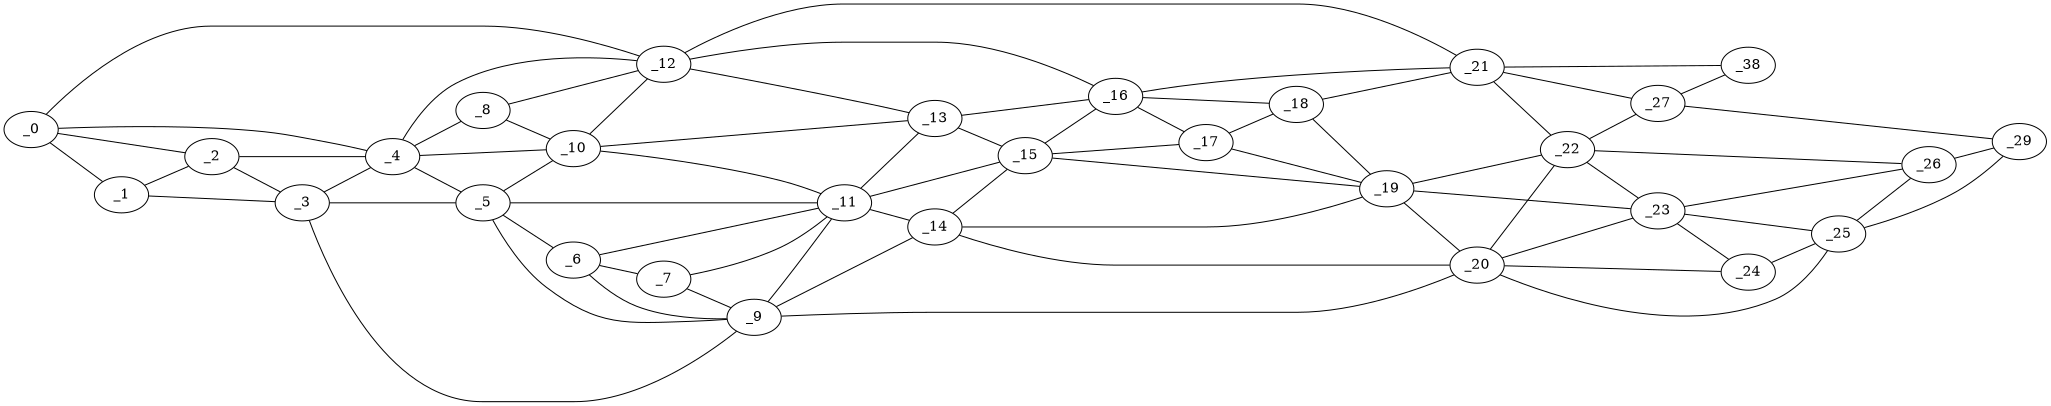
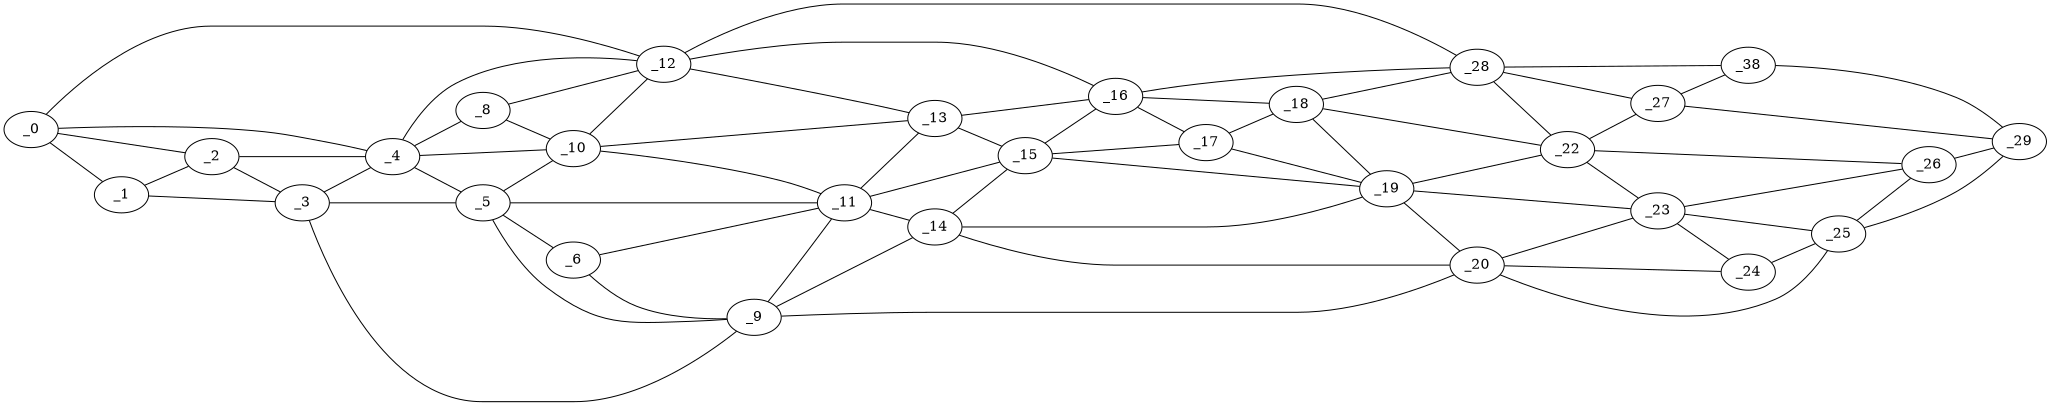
node "_21": label "_21" -> "_28"
edge "_38" -- "_29": added
edge "_22" -- "_20": now "_22" -- "_18"
node "_7": removed
